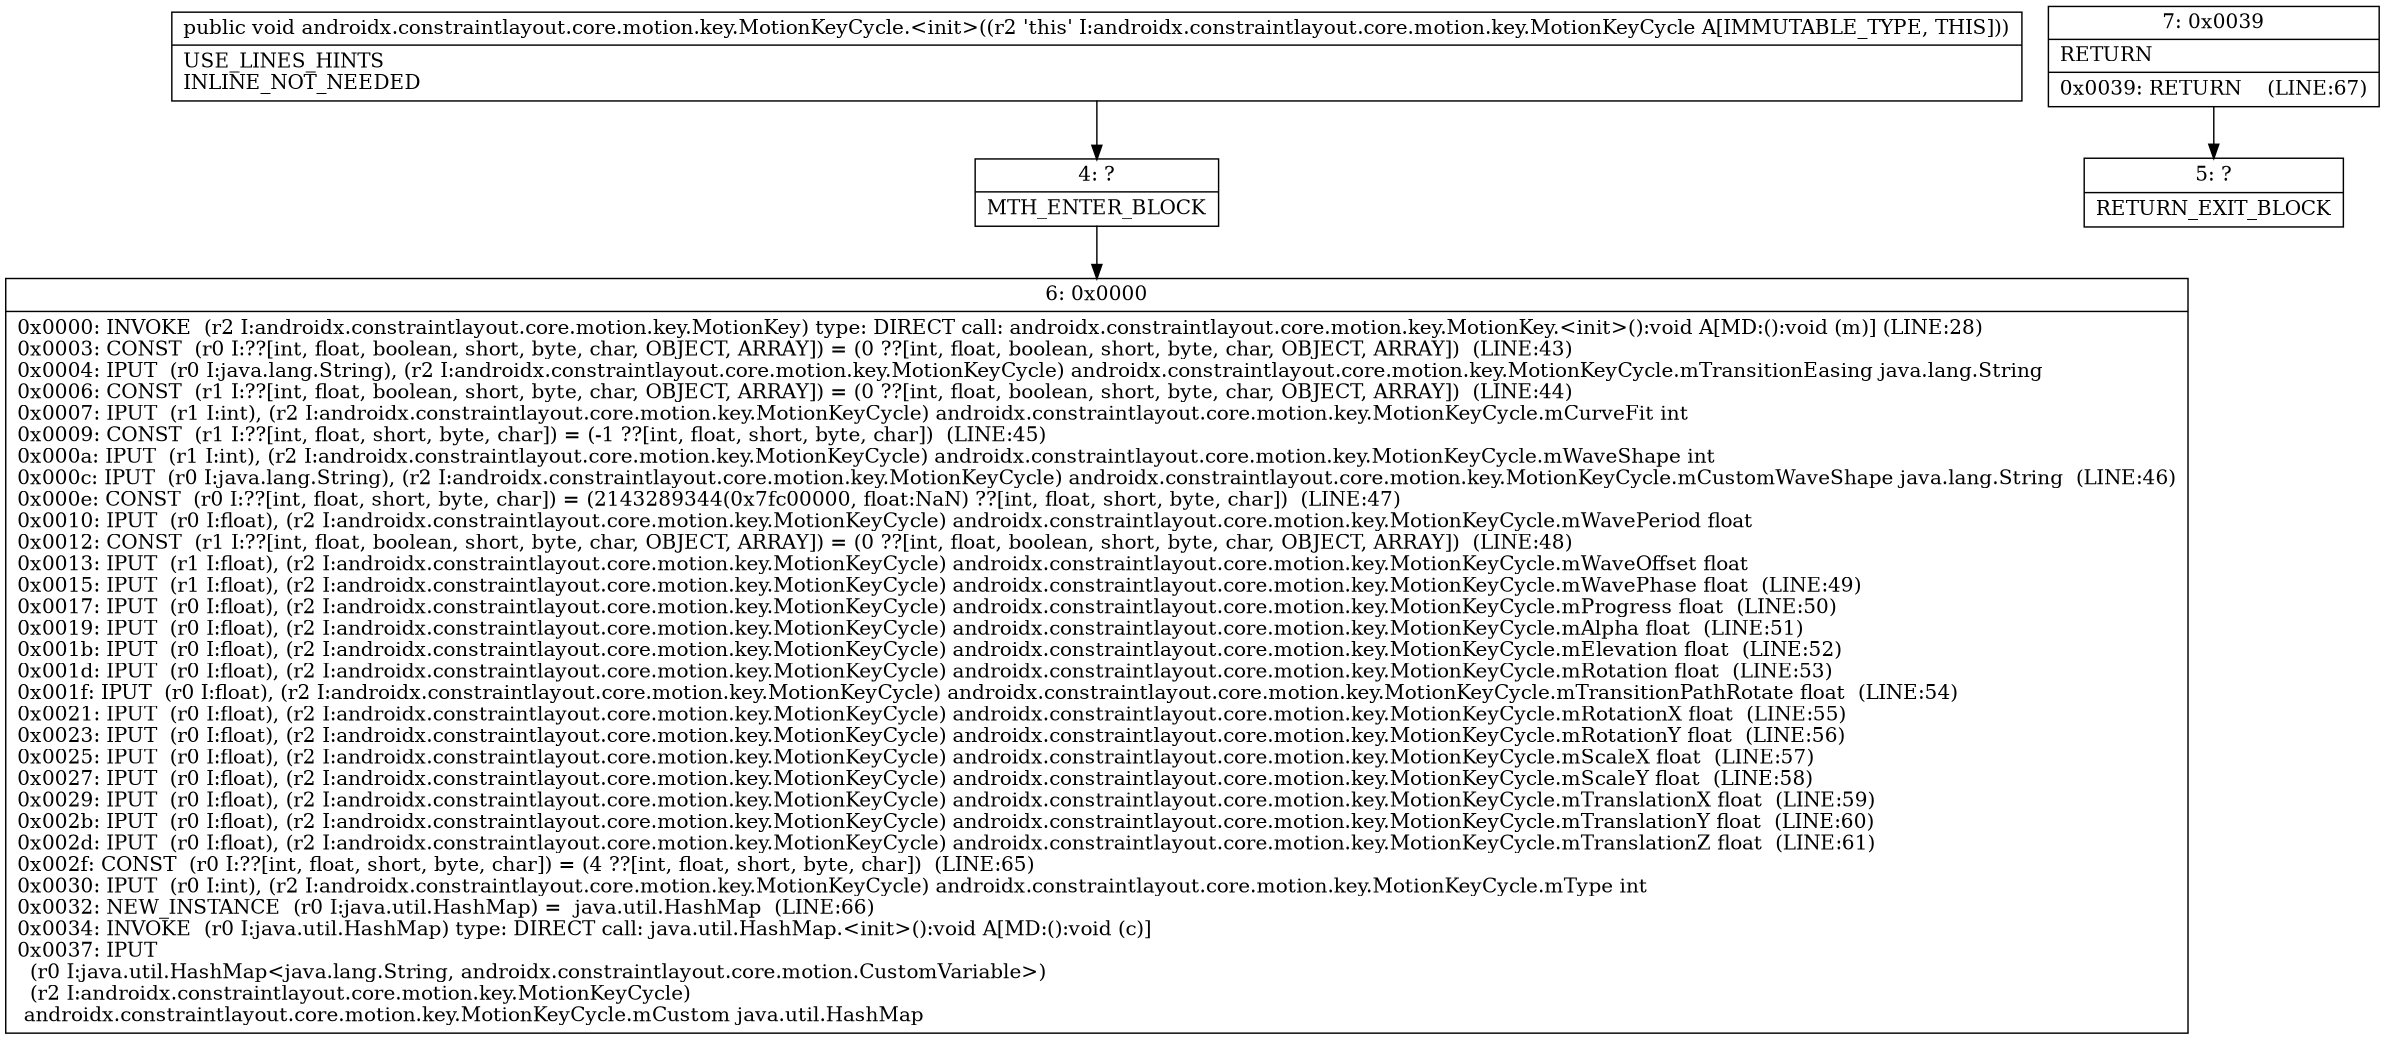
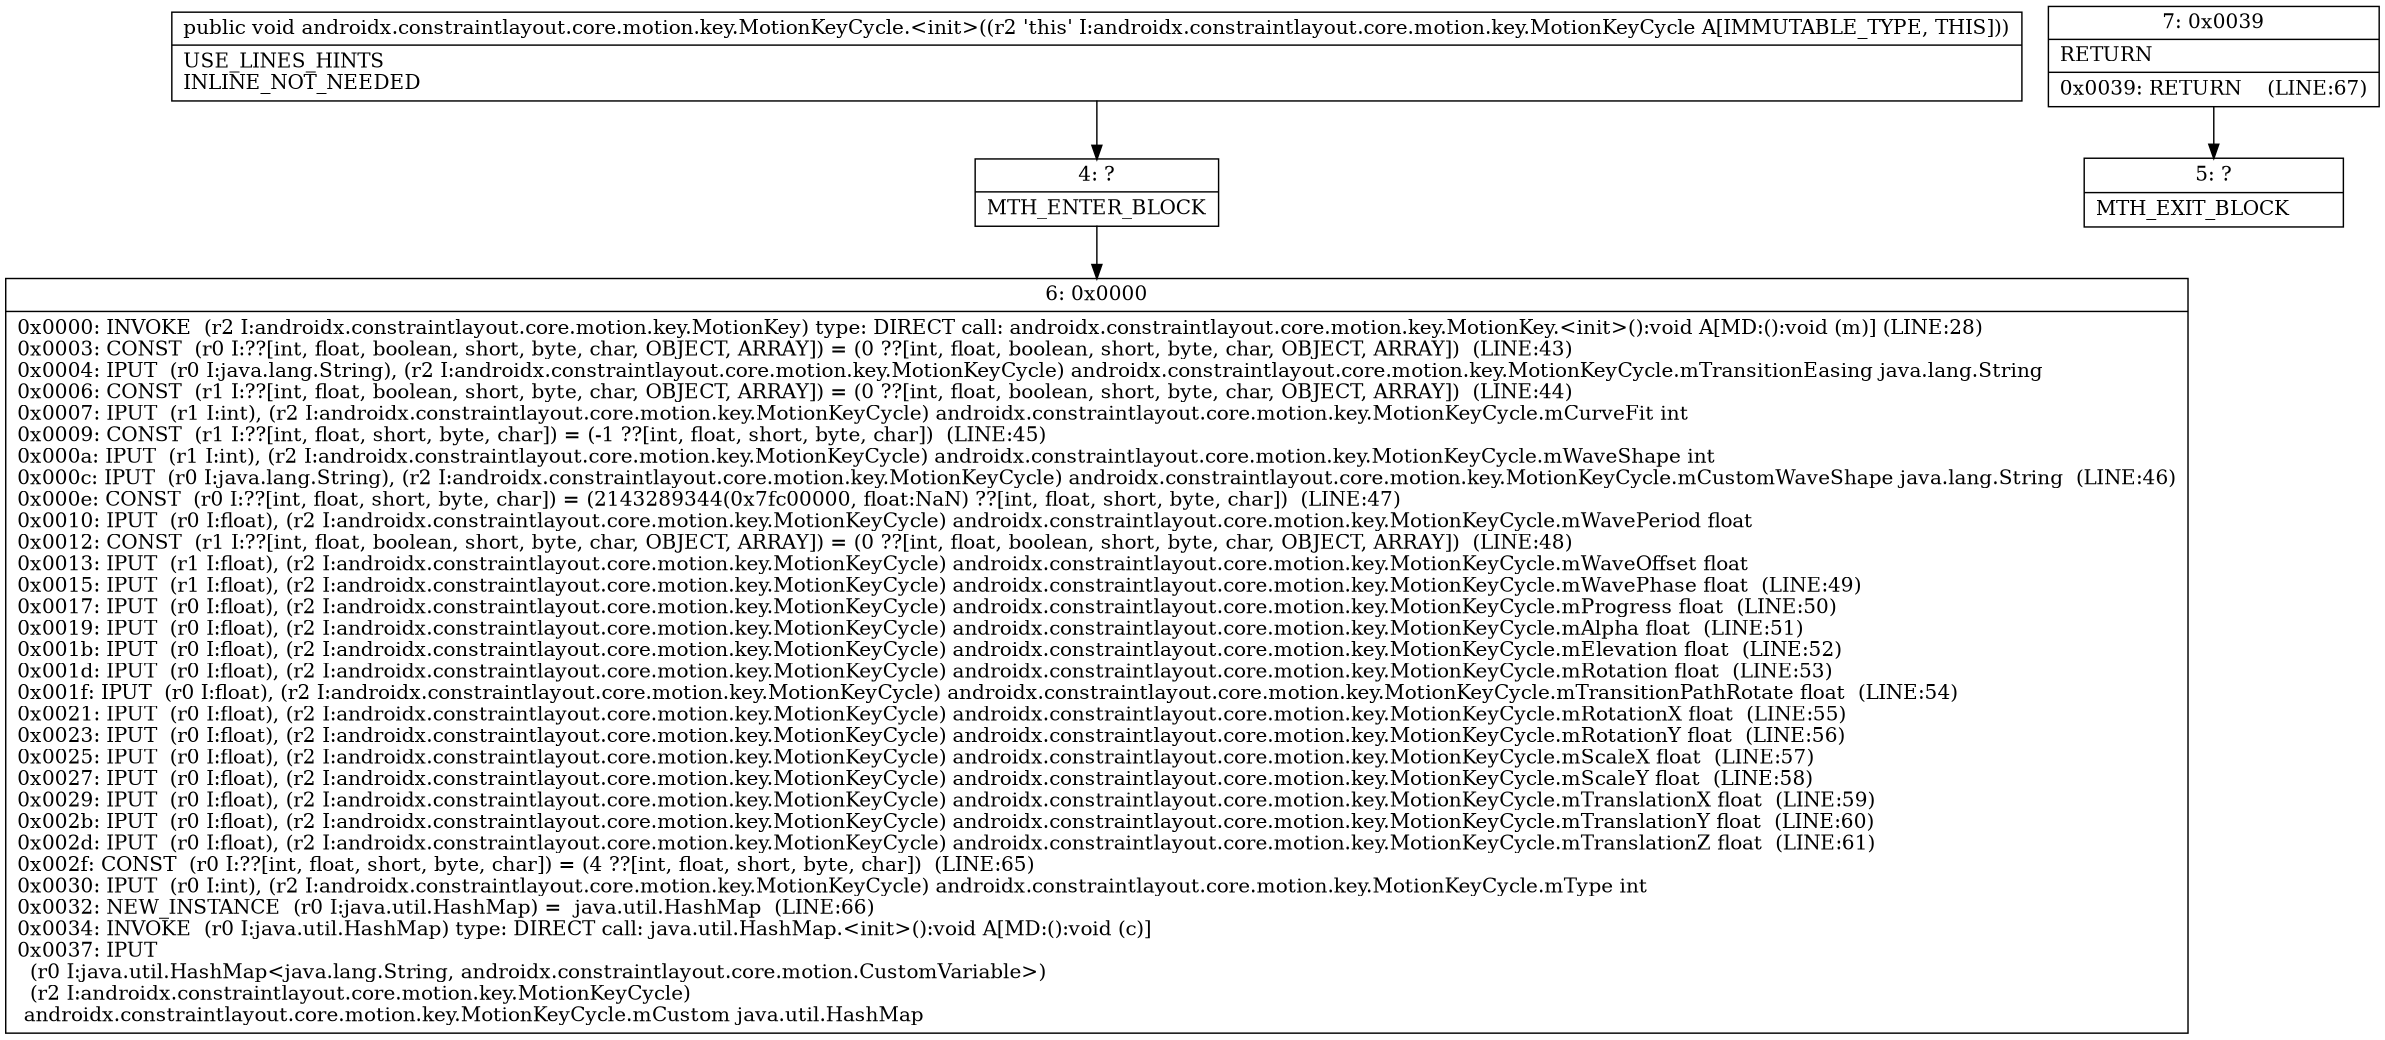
node "5: ?": text "RETURN_EXIT_BLOCK" -> "MTH_EXIT_BLOCK"
